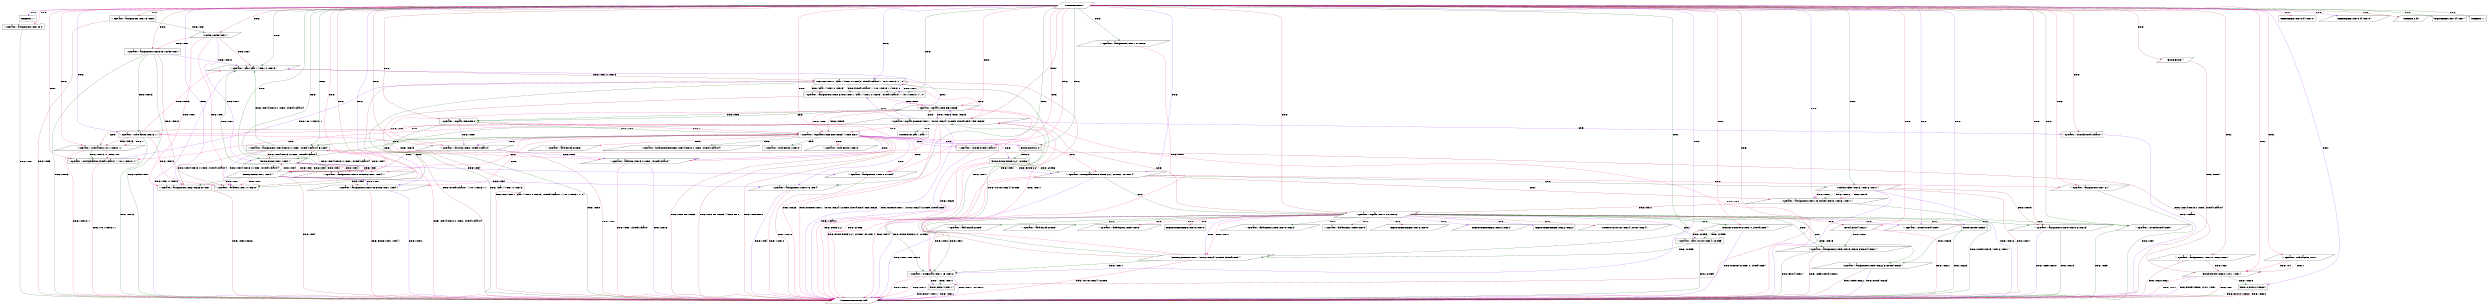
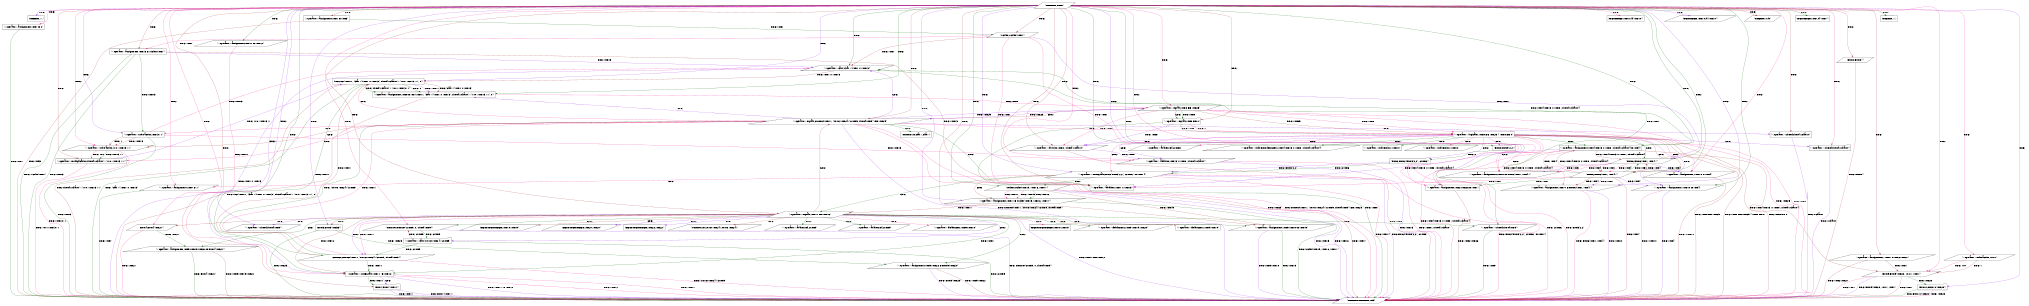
edge "(<operator>.subtraction,VAR13 - 1)" -> "(<operator>.addition,VAR1 + VAR13)": removed, label "DDG: VAR13"
